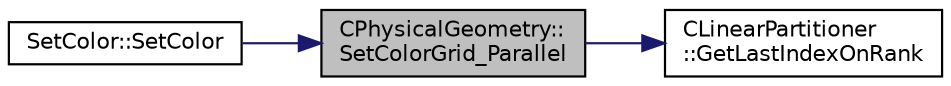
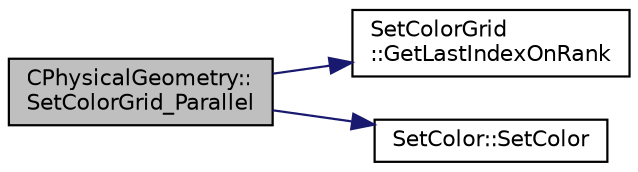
edge "SetColor::SetColor" -> "CPhysicalGeometry:: SetColorGrid_Parallel": reversed
node "CLinearPartitioner ::GetLastIndexOnRank": label "CLinearPartitioner ::GetLastIndexOnRank" -> "SetColorGrid ::GetLastIndexOnRank"
